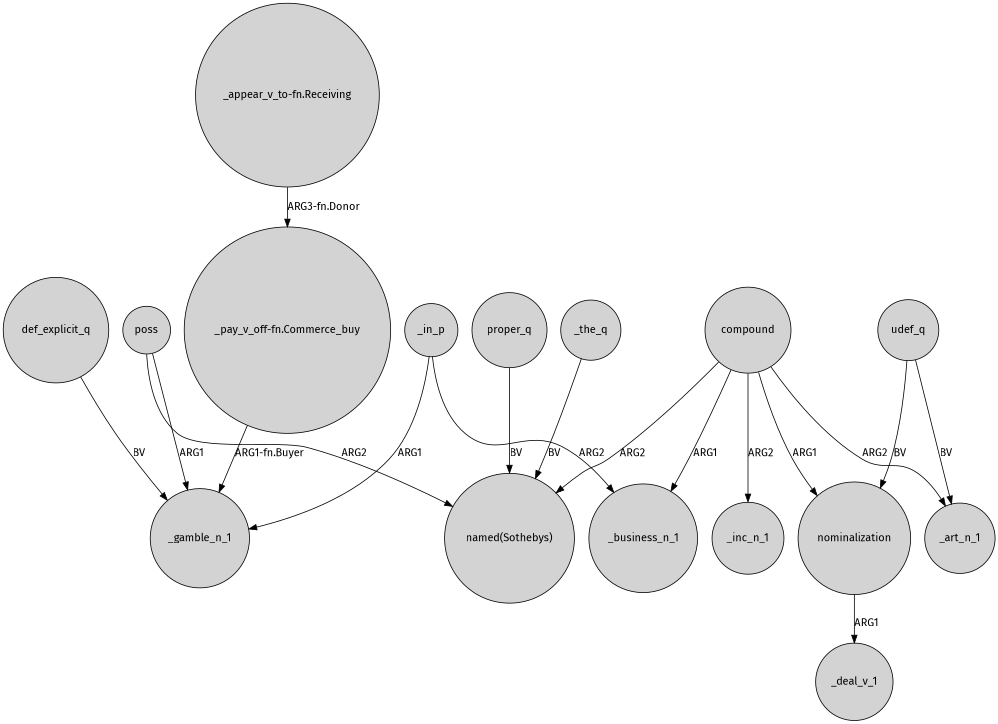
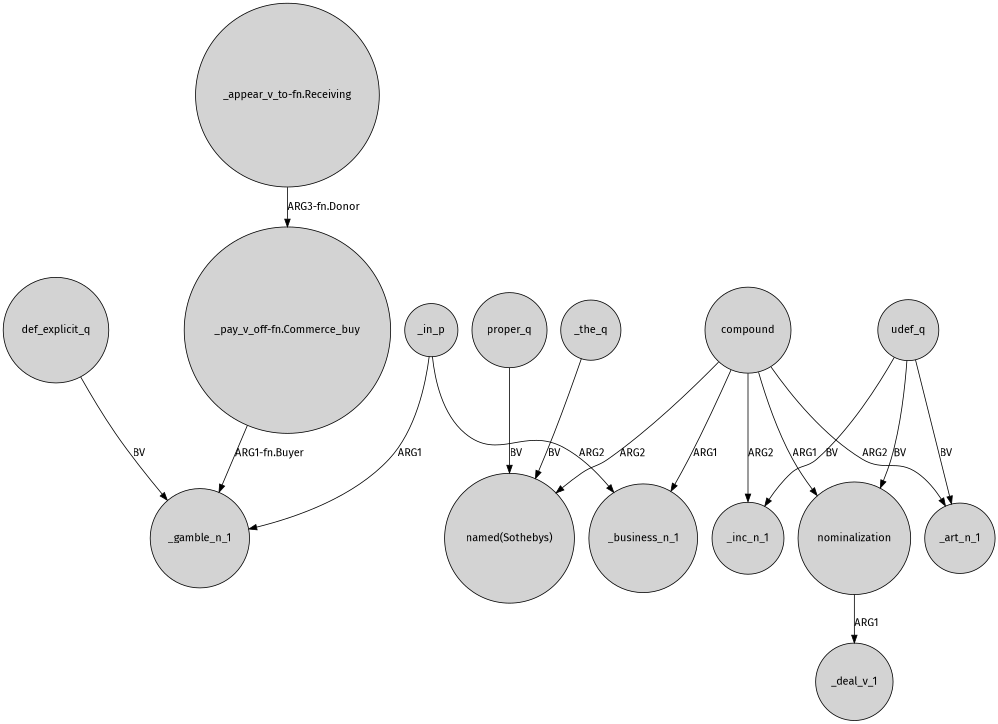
node "poss": removed
edge "udef_q" -> "_inc_n_1": added, label "BV"
